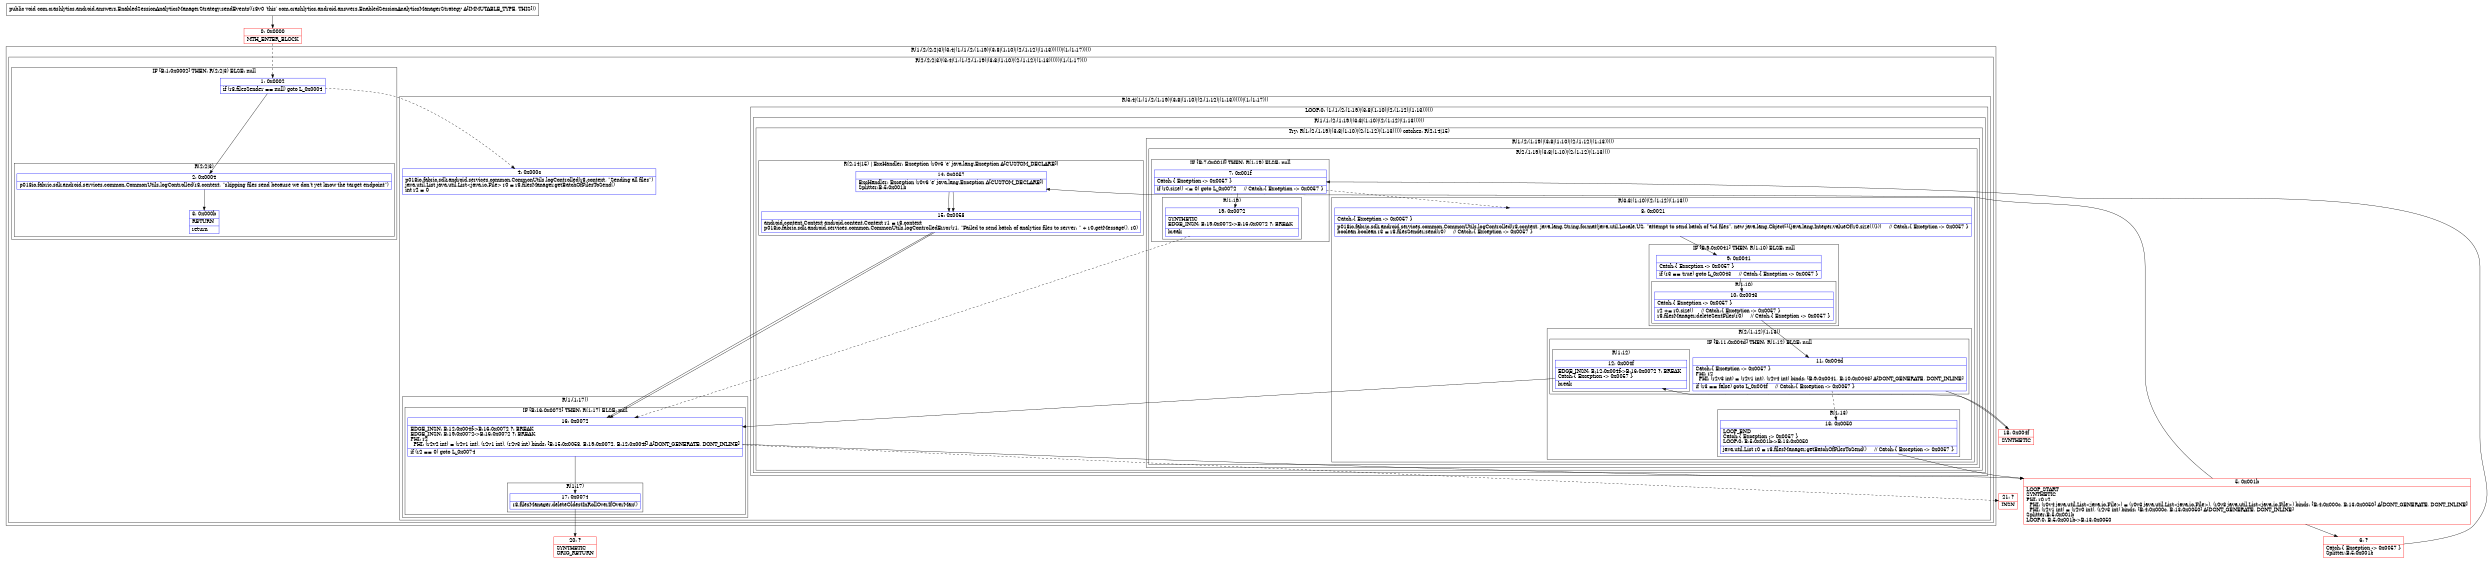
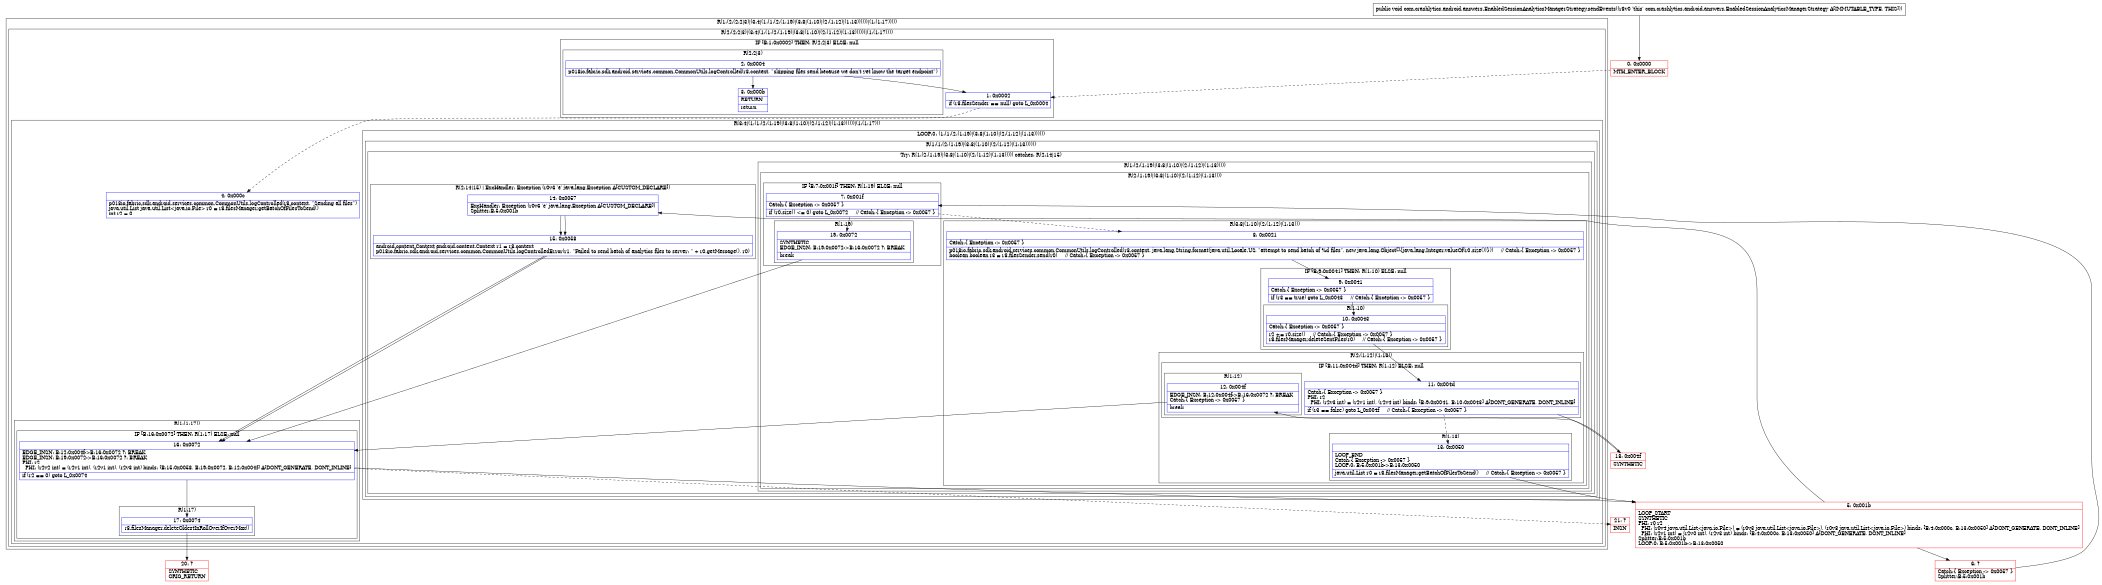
edge "1: 0x0002" -> "2: 0x0004": reversed
edge "19: 0x0072" -> "16: 0x0072": style dashed -> solid
